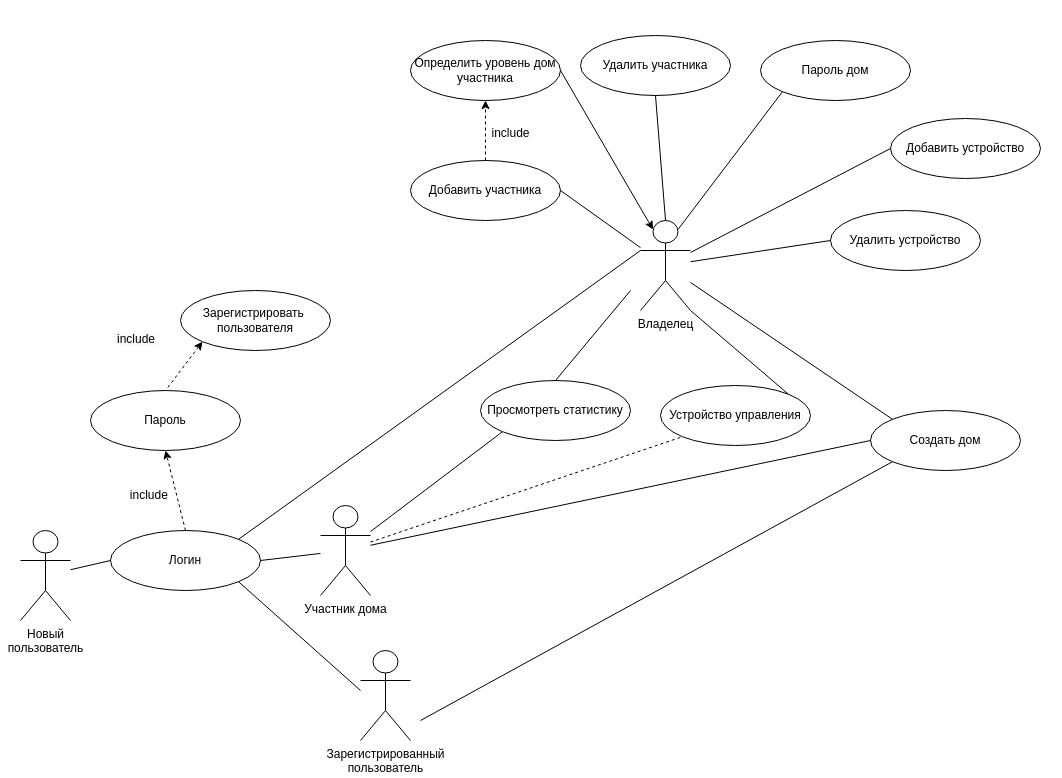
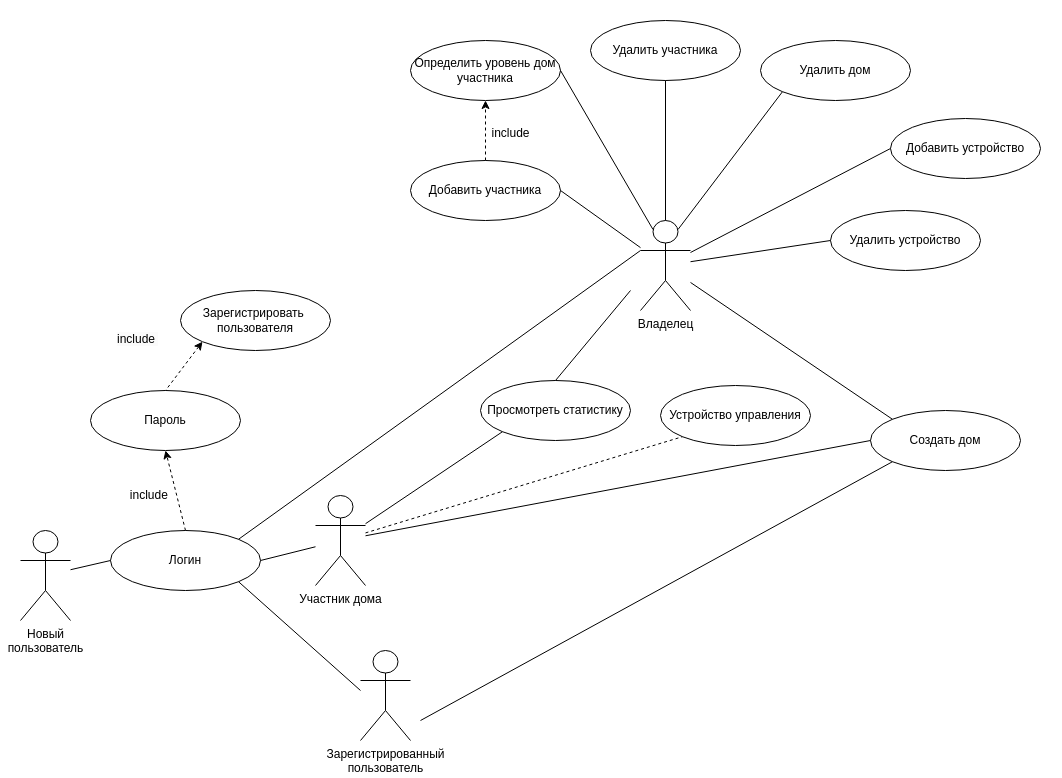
node "Удалить участника": moved (656, 66) -> (666, 51)
node "Пароль дом": label "Пароль дом" -> "Удалить дом"
edge "Определить уровень дом участника" -> "Владелец": arrowhead classic -> none
edge "Владелец" -- "Устройство управления": removed
node "Участник дома": moved (346, 551) -> (341, 541)
